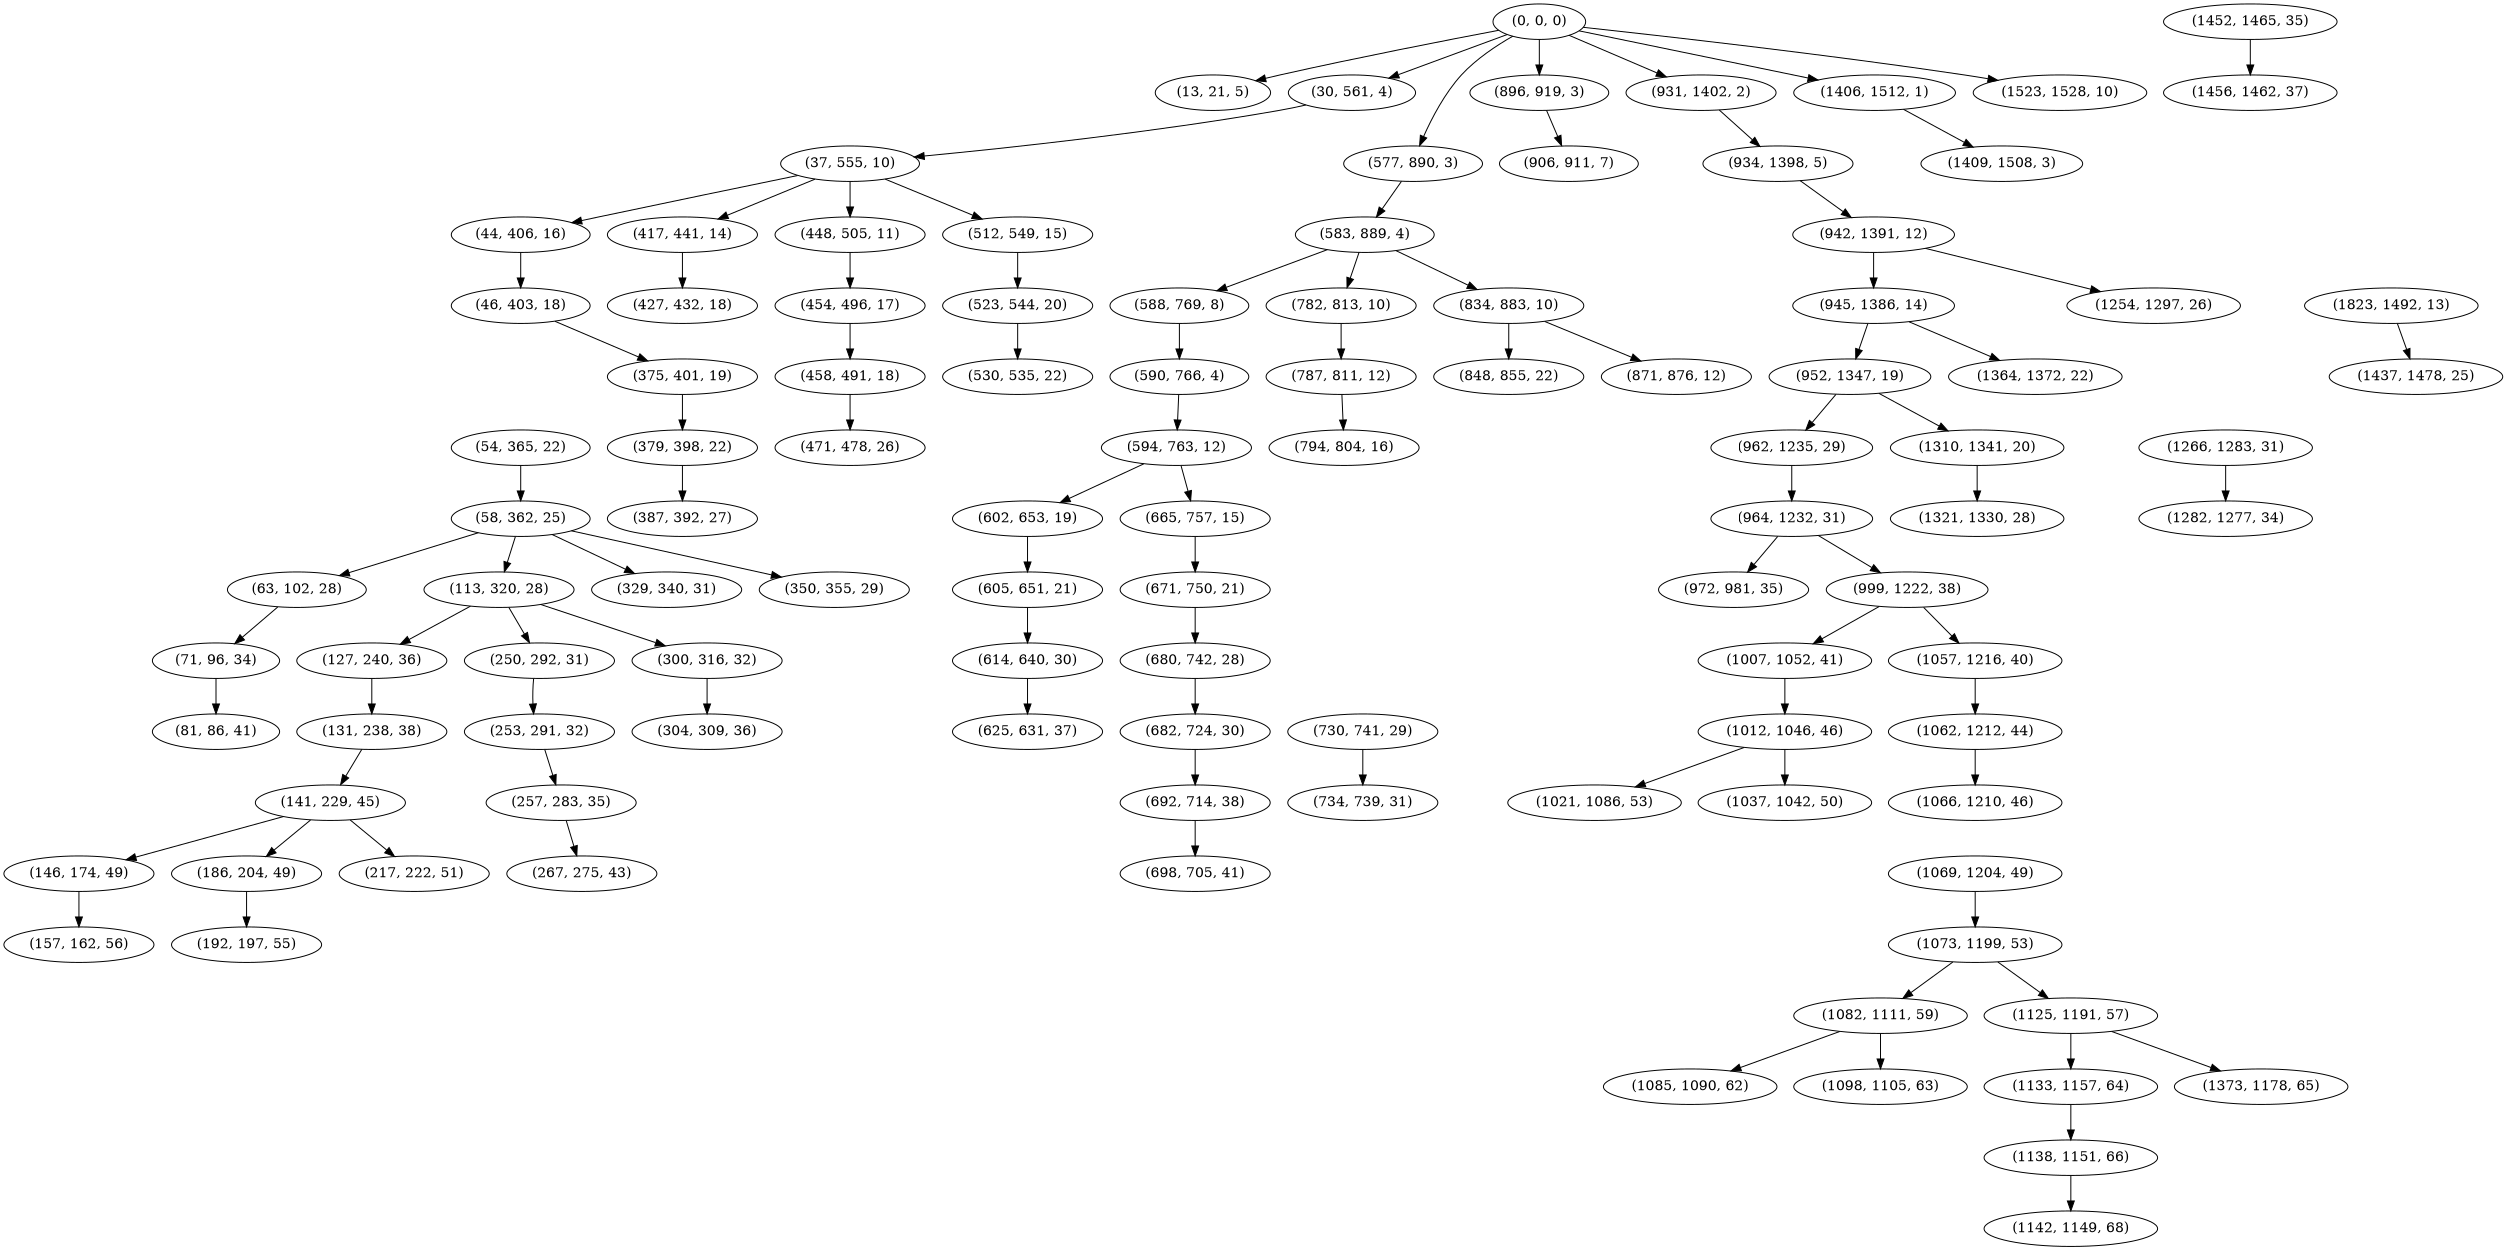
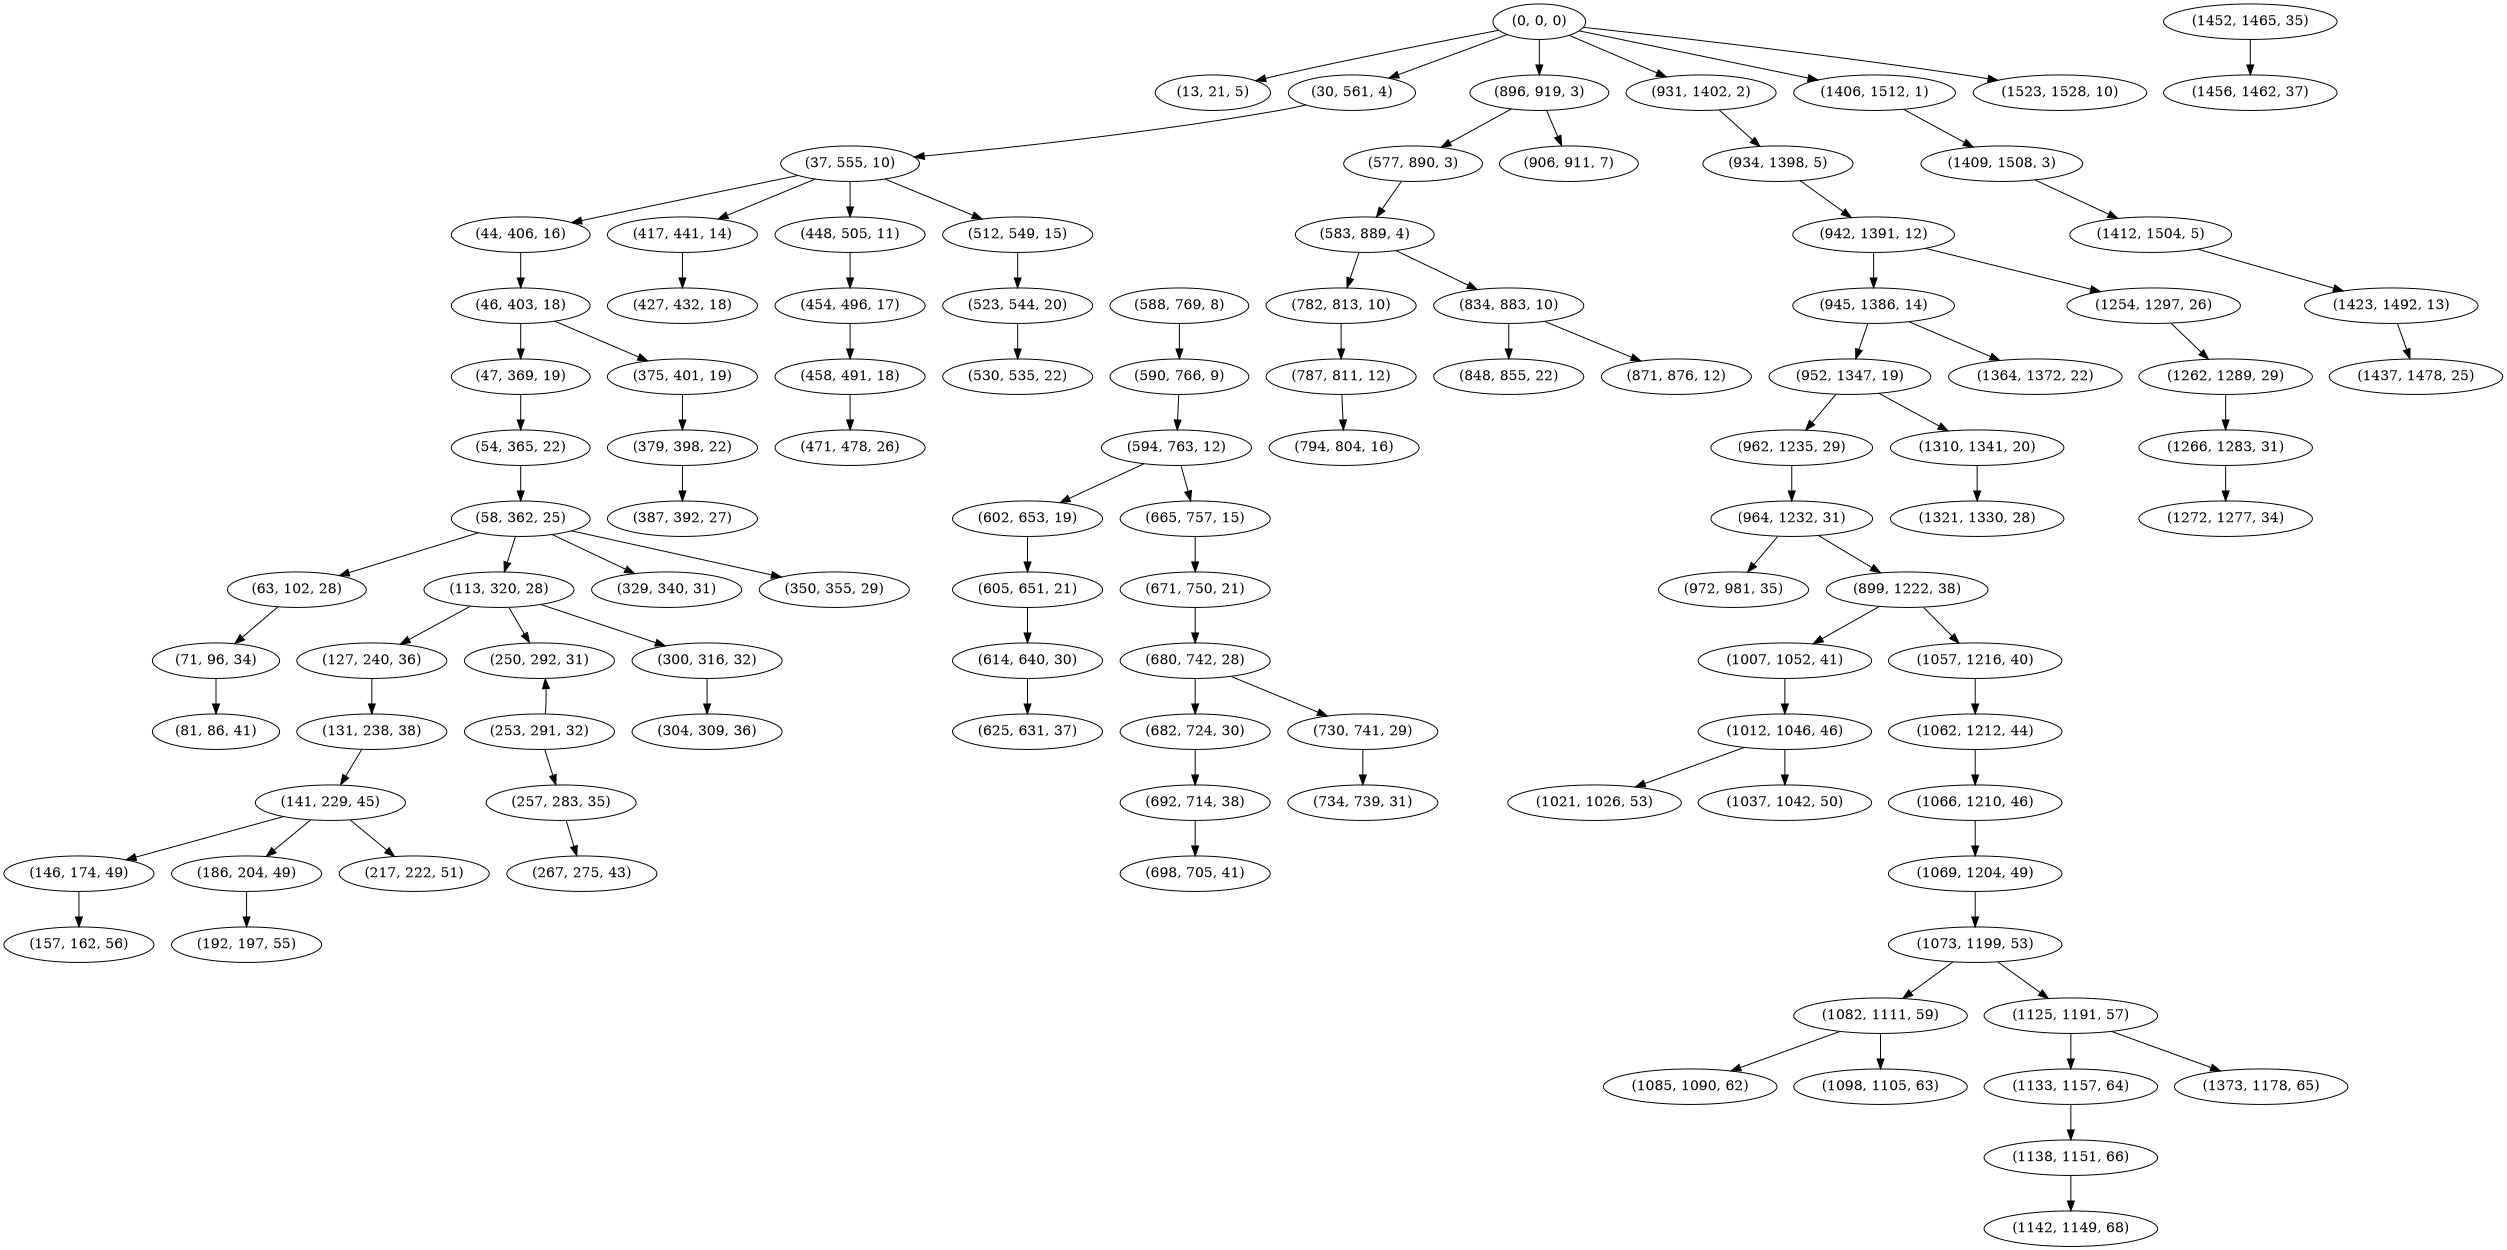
edge "(0, 0, 0)" -> "(577, 890, 3)": now "(896, 919, 3)" -> "(577, 890, 3)"
node "(1412, 1504, 5)": added
edge "(583, 889, 4)" -> "(588, 769, 8)": removed
node "(1823, 1492, 13)": label "(1823, 1492, 13)" -> "(1423, 1492, 13)"
node "(47, 369, 19)": added
node "(590, 766, 4)": label "(590, 766, 4)" -> "(590, 766, 9)"
node "(1262, 1289, 29)": added
node "(1282, 1277, 34)": label "(1282, 1277, 34)" -> "(1272, 1277, 34)"
node "(999, 1222, 38)": label "(999, 1222, 38)" -> "(899, 1222, 38)"
edge "(250, 292, 31)" -> "(253, 291, 32)": reversed
edge "(680, 742, 28)" -> "(730, 741, 29)": added
node "(1021, 1086, 53)": label "(1021, 1086, 53)" -> "(1021, 1026, 53)"
edge "(1066, 1210, 46)" -> "(1069, 1204, 49)": added
